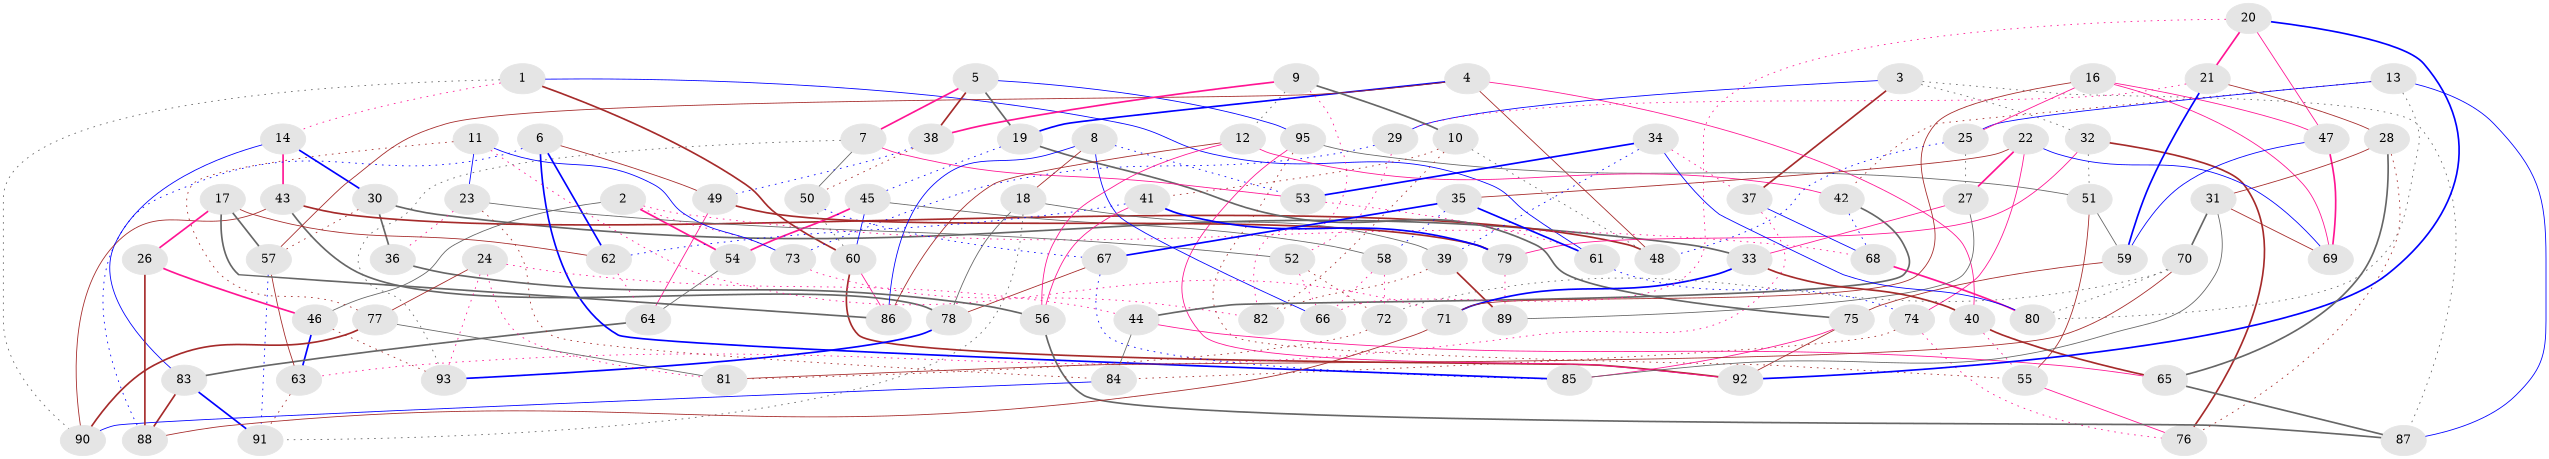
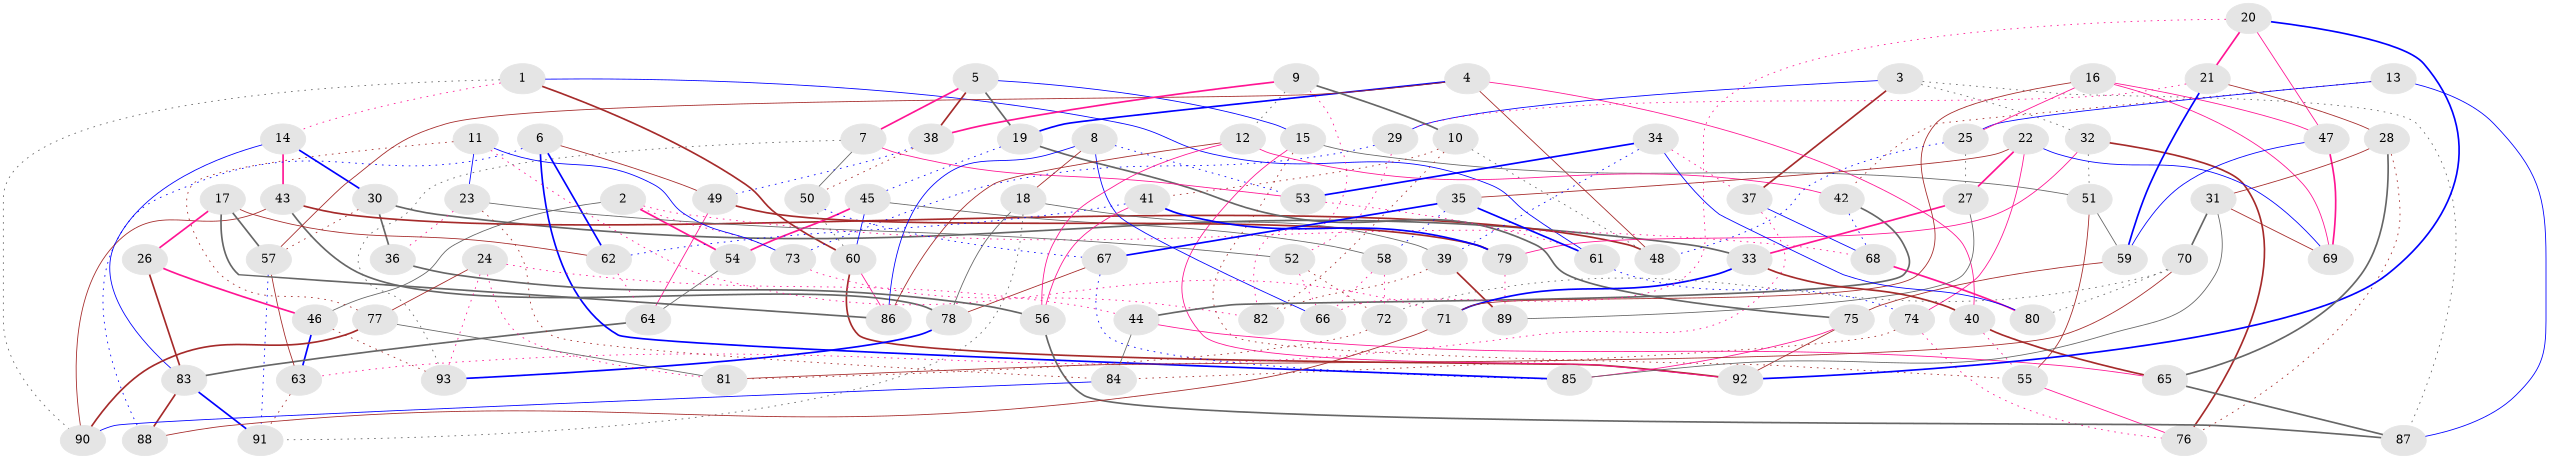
node "95": label "95" -> "15"
edge "27" -- "33": style solid -> bold
edge "13" -- "80": removed
edge "26" -- "88": now "26" -- "83"
